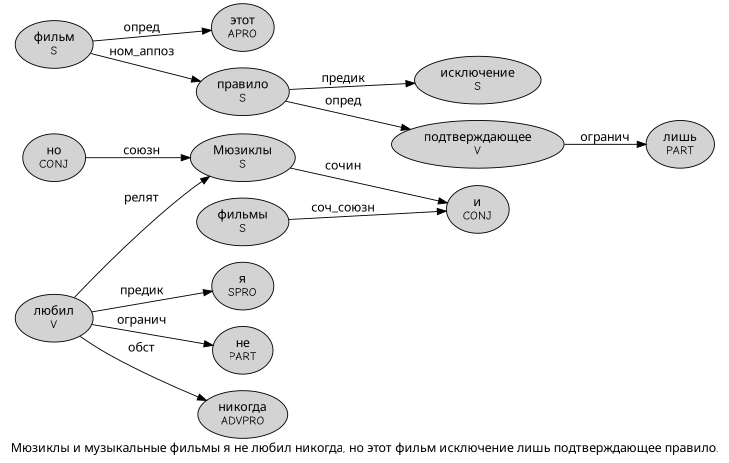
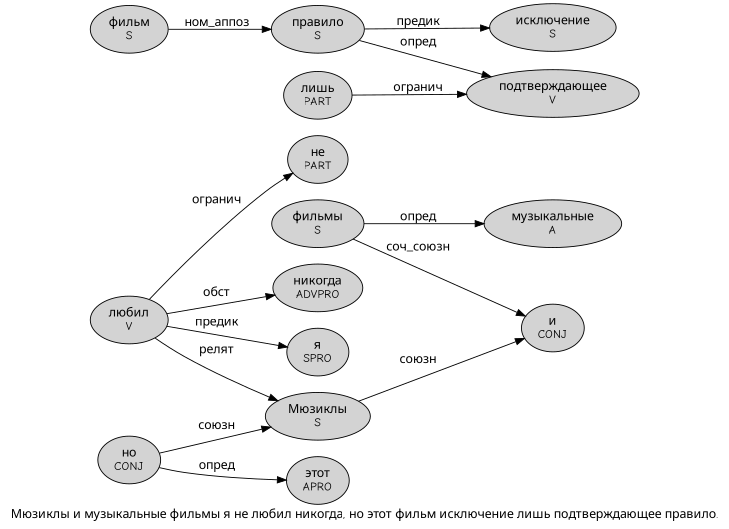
edge "фильм S" -> "этот APRO": now "но CONJ" -> "этот APRO"
edge "подтверждающее V" -> "лишь PART": reversed
edge "Мюзиклы S" -> "и CONJ": label "сочин" -> "союзн"
node "музыкальные A": added
